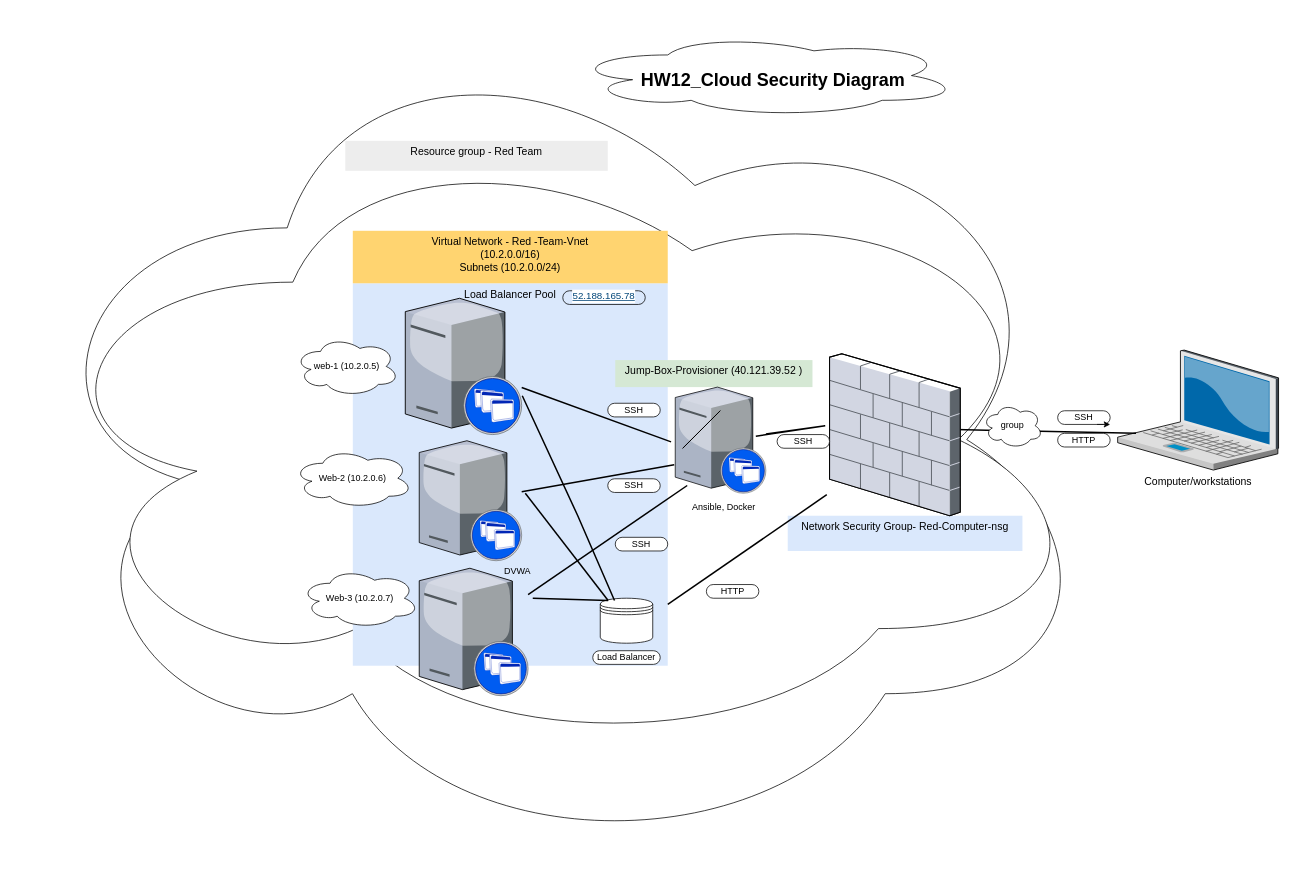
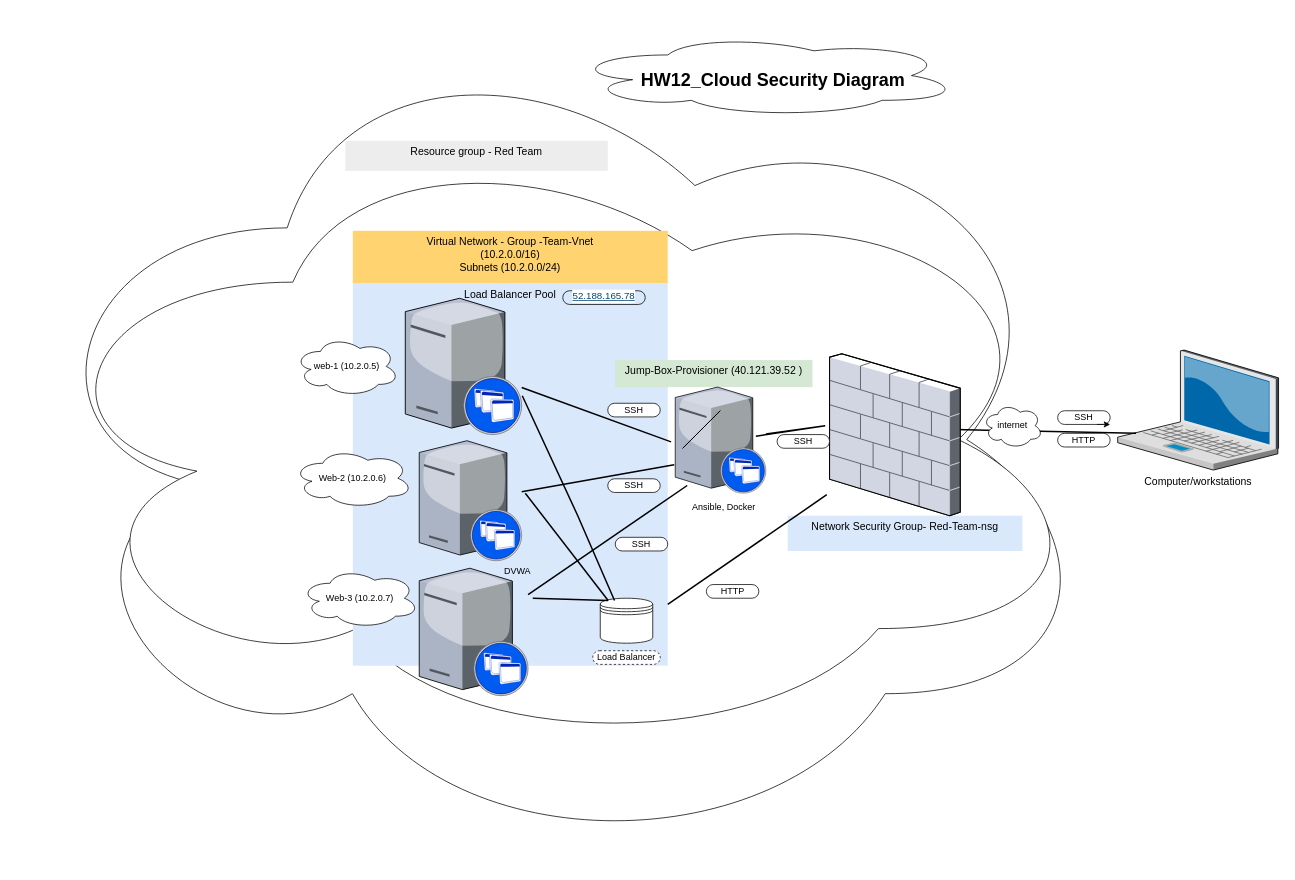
node "Virtual Network - Red -Team-Vnet (10.2.0.0/16) Subnets (10.2.0.0/24)": label "Virtual Network - Red -Team-Vnet (10.2.0.0/16) Subnets (10.2.0.0/24)" -> "Virtual Network - Group -Team-Vnet (10.2.0.0/16) Subnets (10.2.0.0/24)"
node "group": label "group" -> "internet"
node "Network Security Group- Red-Computer-nsg": label "Network Security Group- Red-Computer-nsg" -> "Network Security Group- Red-Team-nsg"
node "Load Balancer": style solid -> dashed
